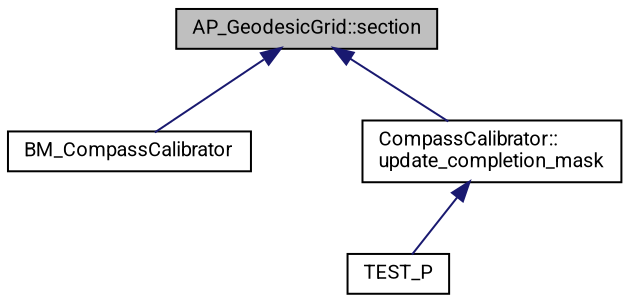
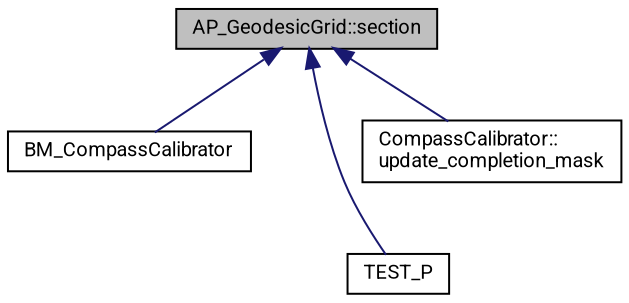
edge "TEST_P" -> "CompassCalibrator:: update_completion_mask": now "TEST_P" -> "AP_GeodesicGrid::section"
